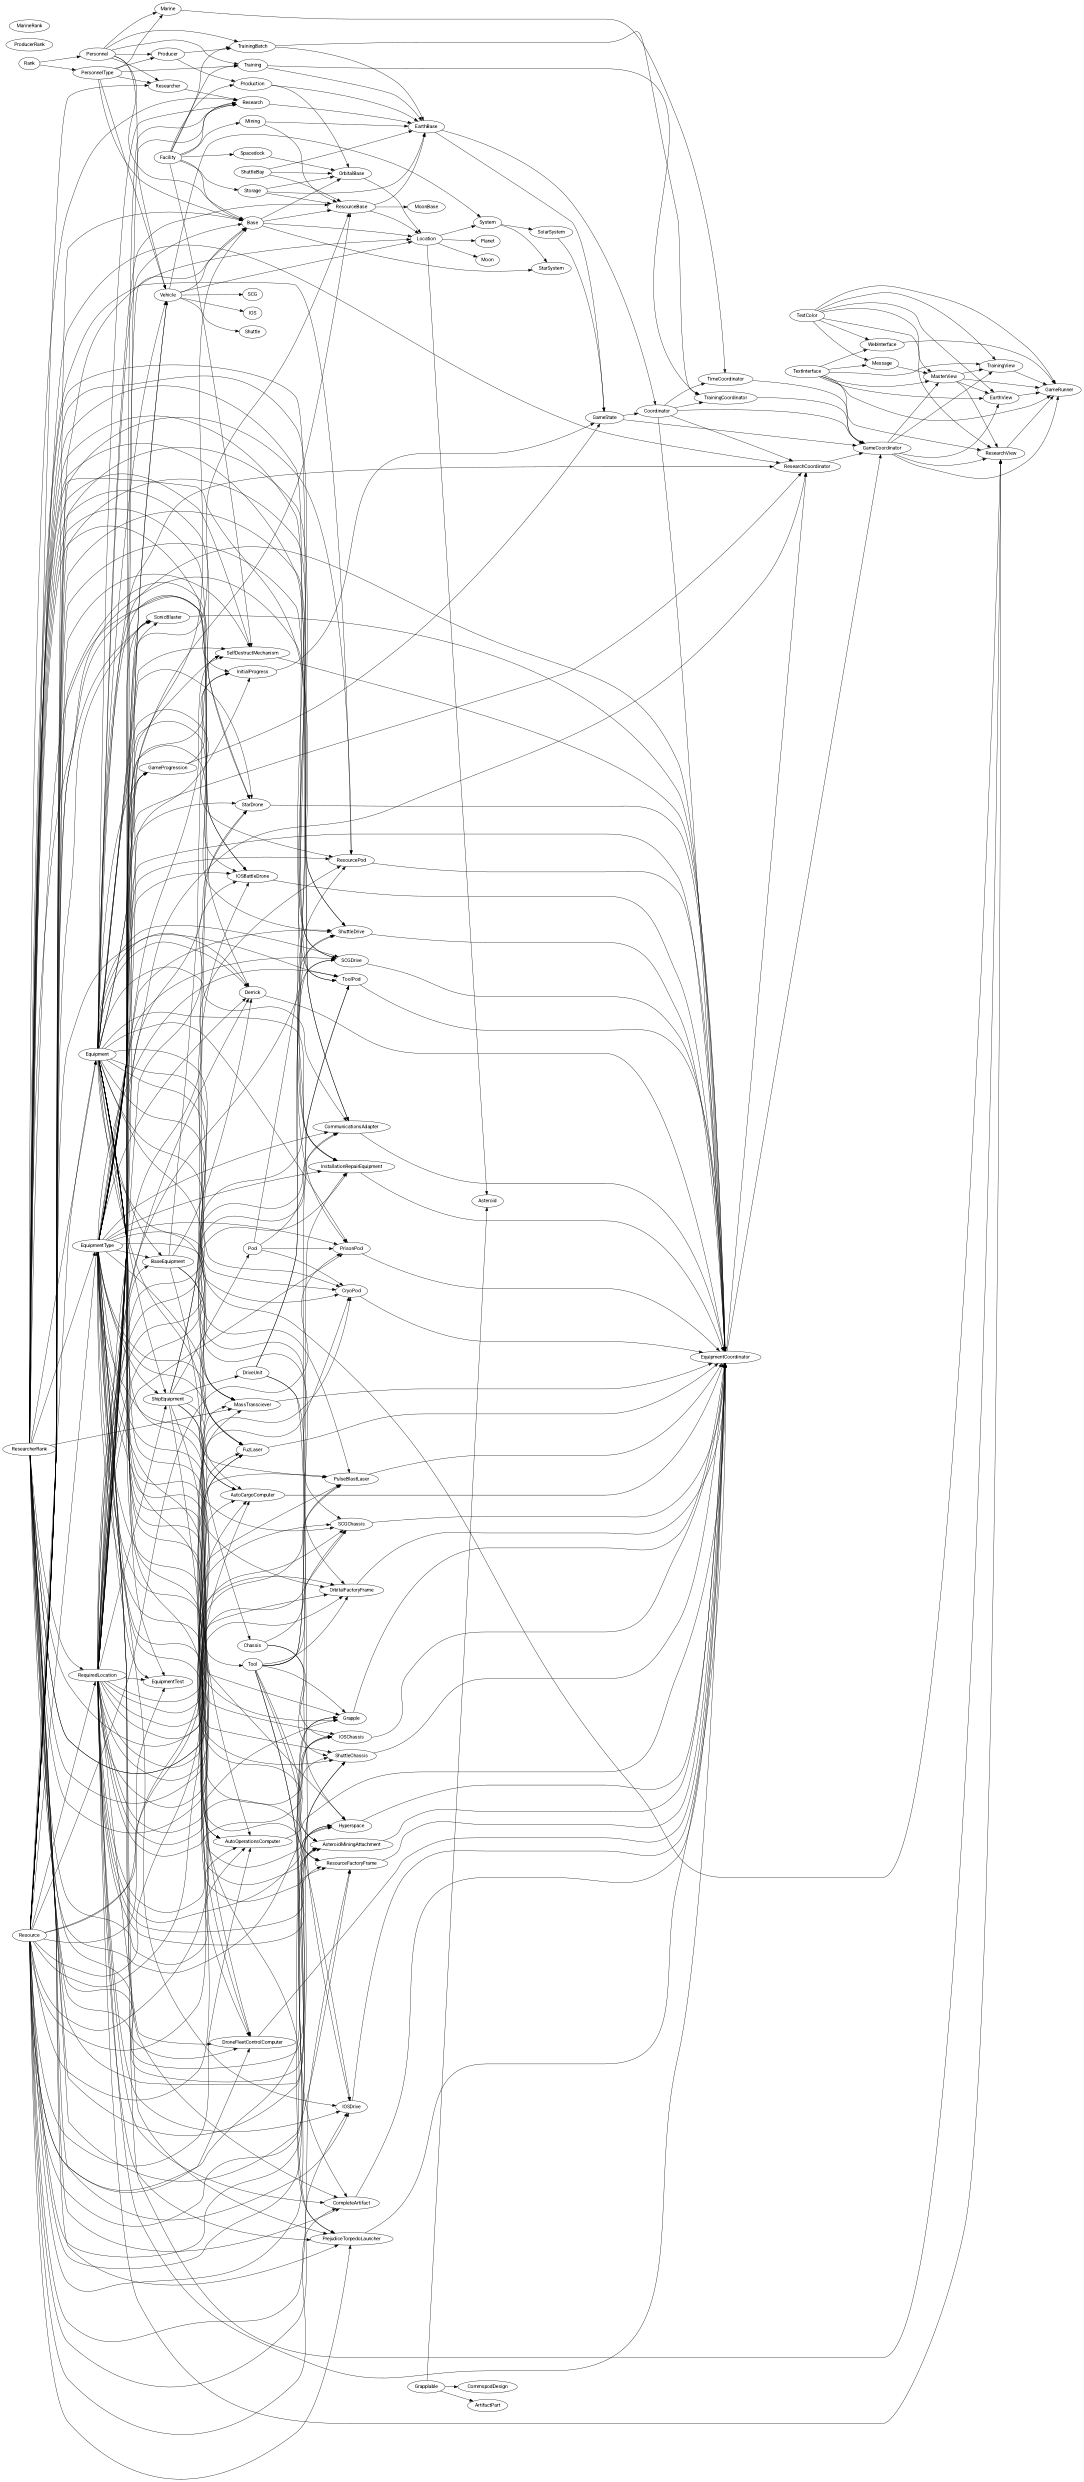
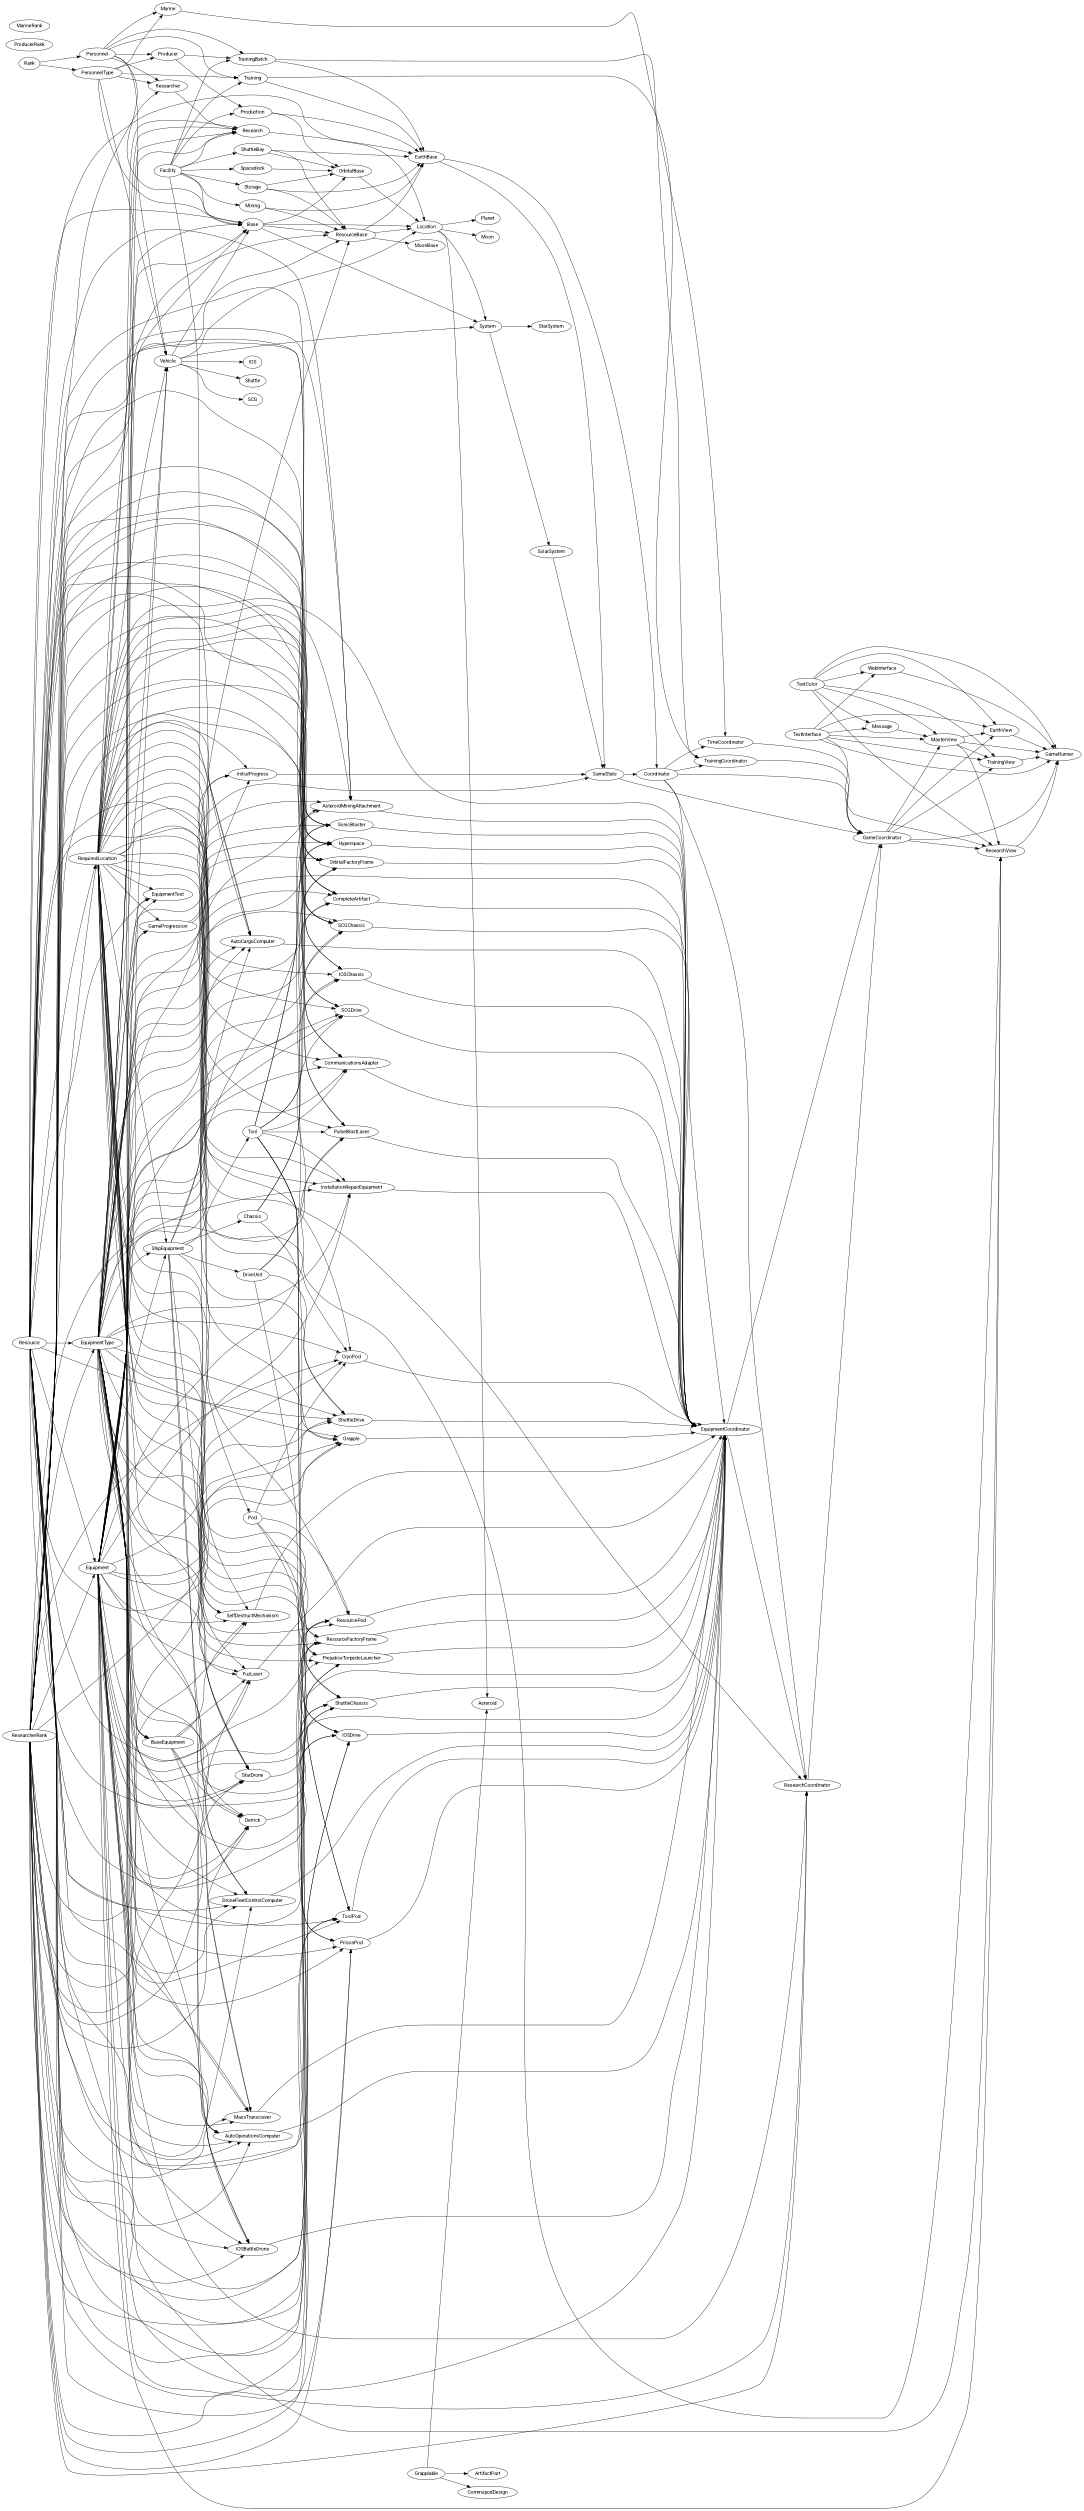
edge "Facility" -> "ShuttleBay": added
edge "Base" -> "StarSystem": now "Base" -> "System"
edge "Tool" -> "SonicBlaster": added
edge "Resource" -> "SelfDestructMechanism": removed
edge "Equipment" -> "CompleteArtifact": added
